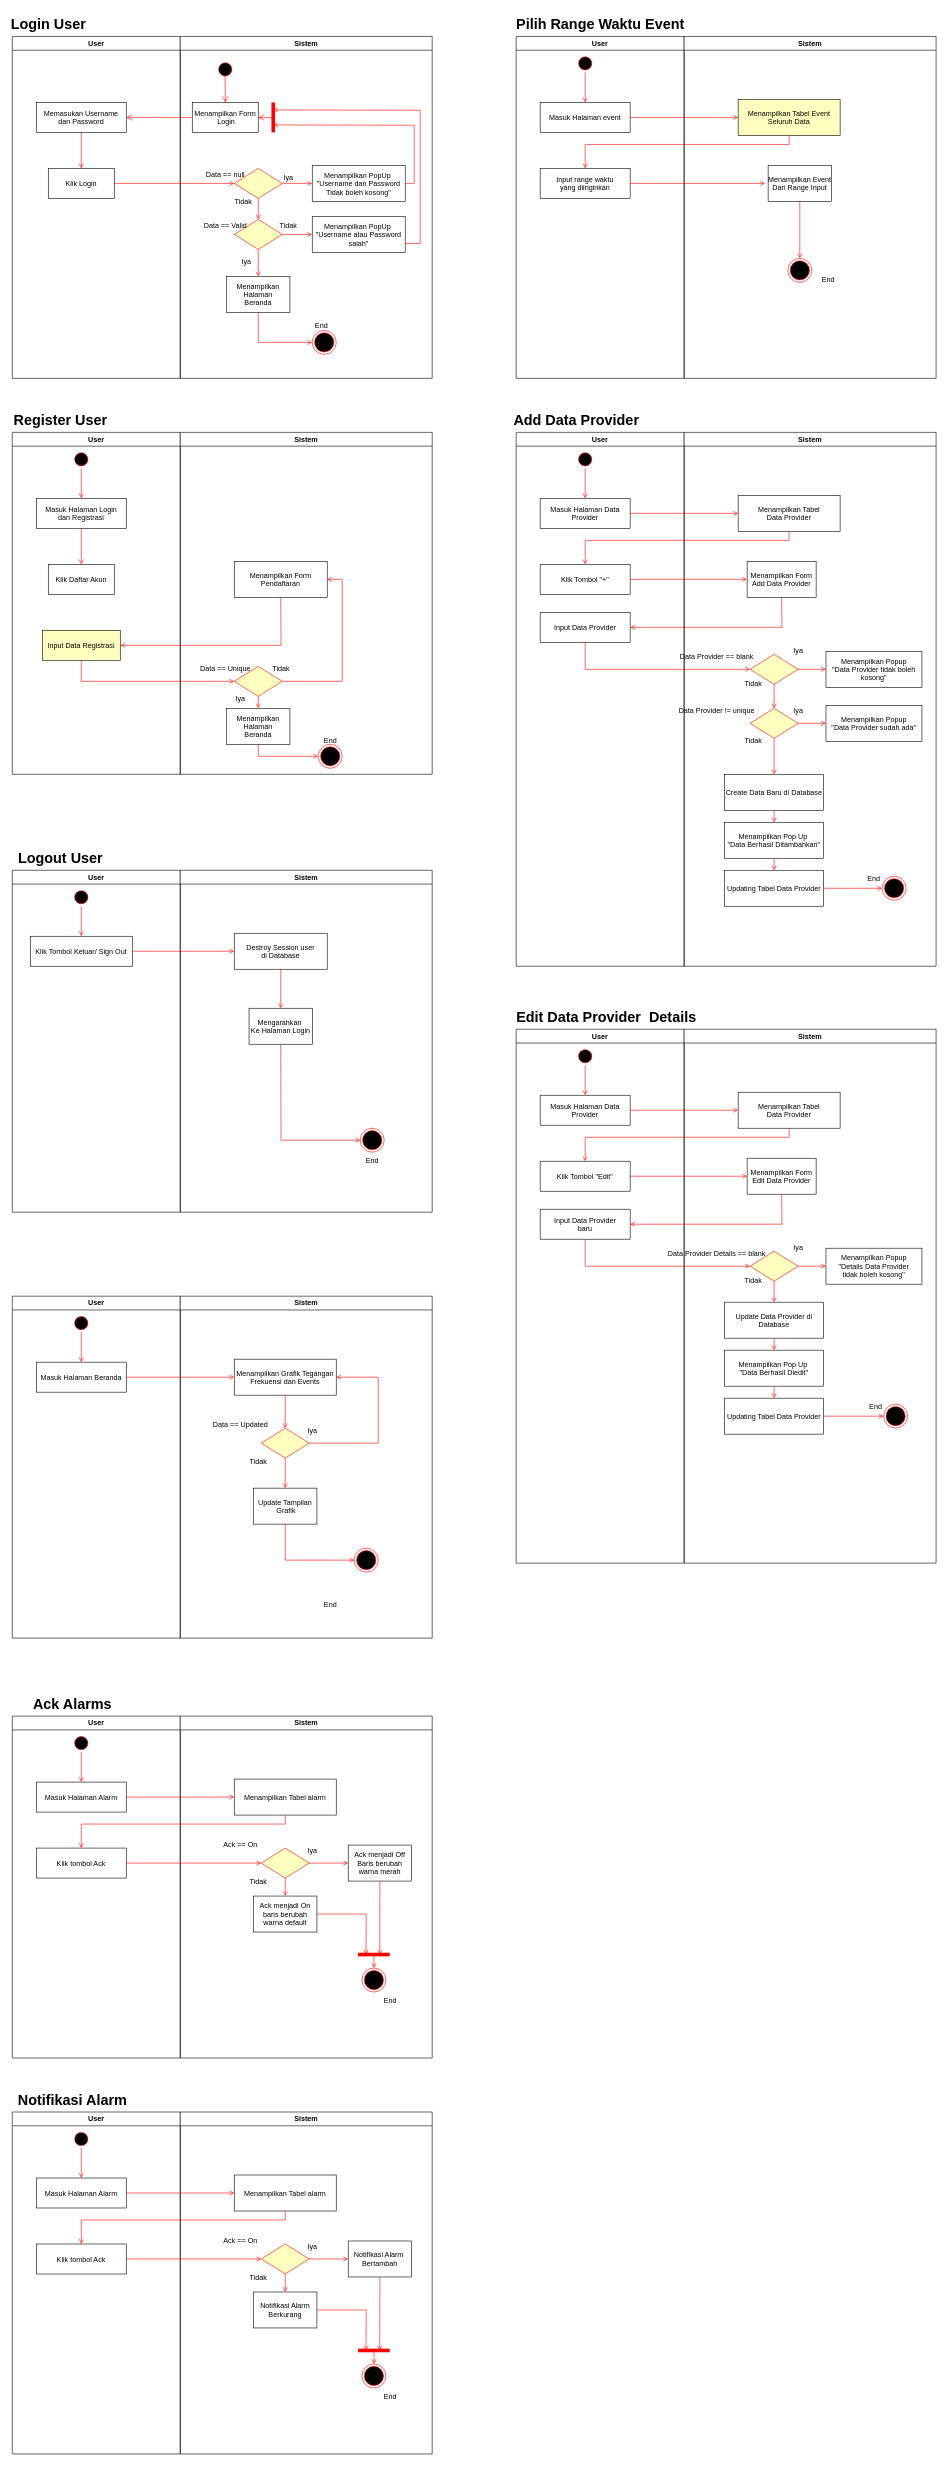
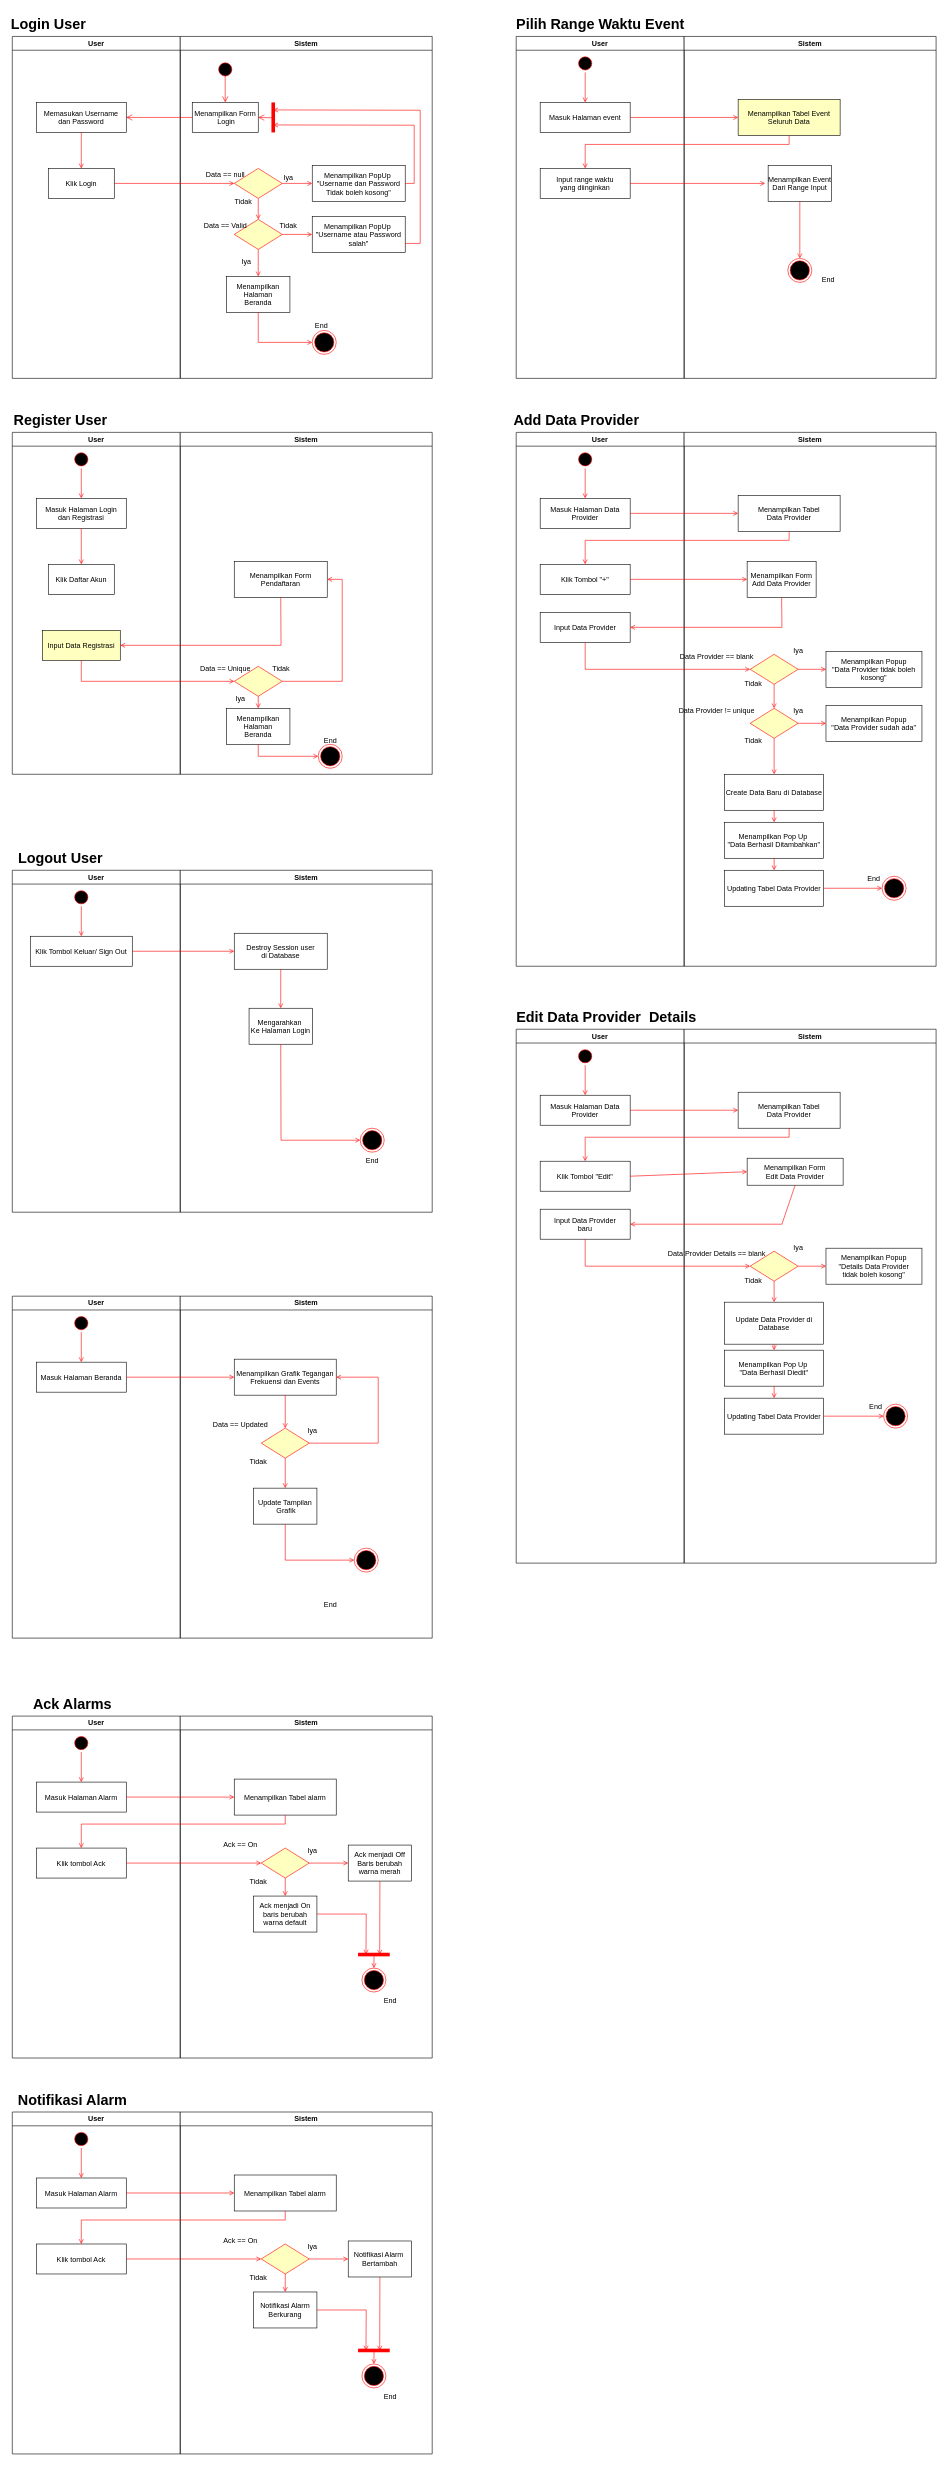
node "Menampilkan Form Edit Data Provider": size 69x36 -> 96x27
node "Update Data Provider di Database": size 99x36 -> 99x42
